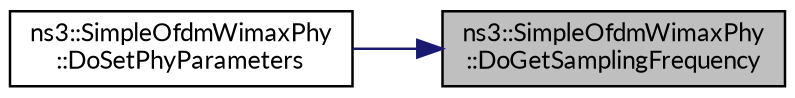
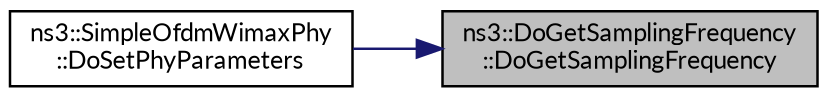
node "ns3::SimpleOfdmWimaxPhy ::DoGetSamplingFrequency": label "ns3::SimpleOfdmWimaxPhy ::DoGetSamplingFrequency" -> "ns3::DoGetSamplingFrequency ::DoGetSamplingFrequency"
